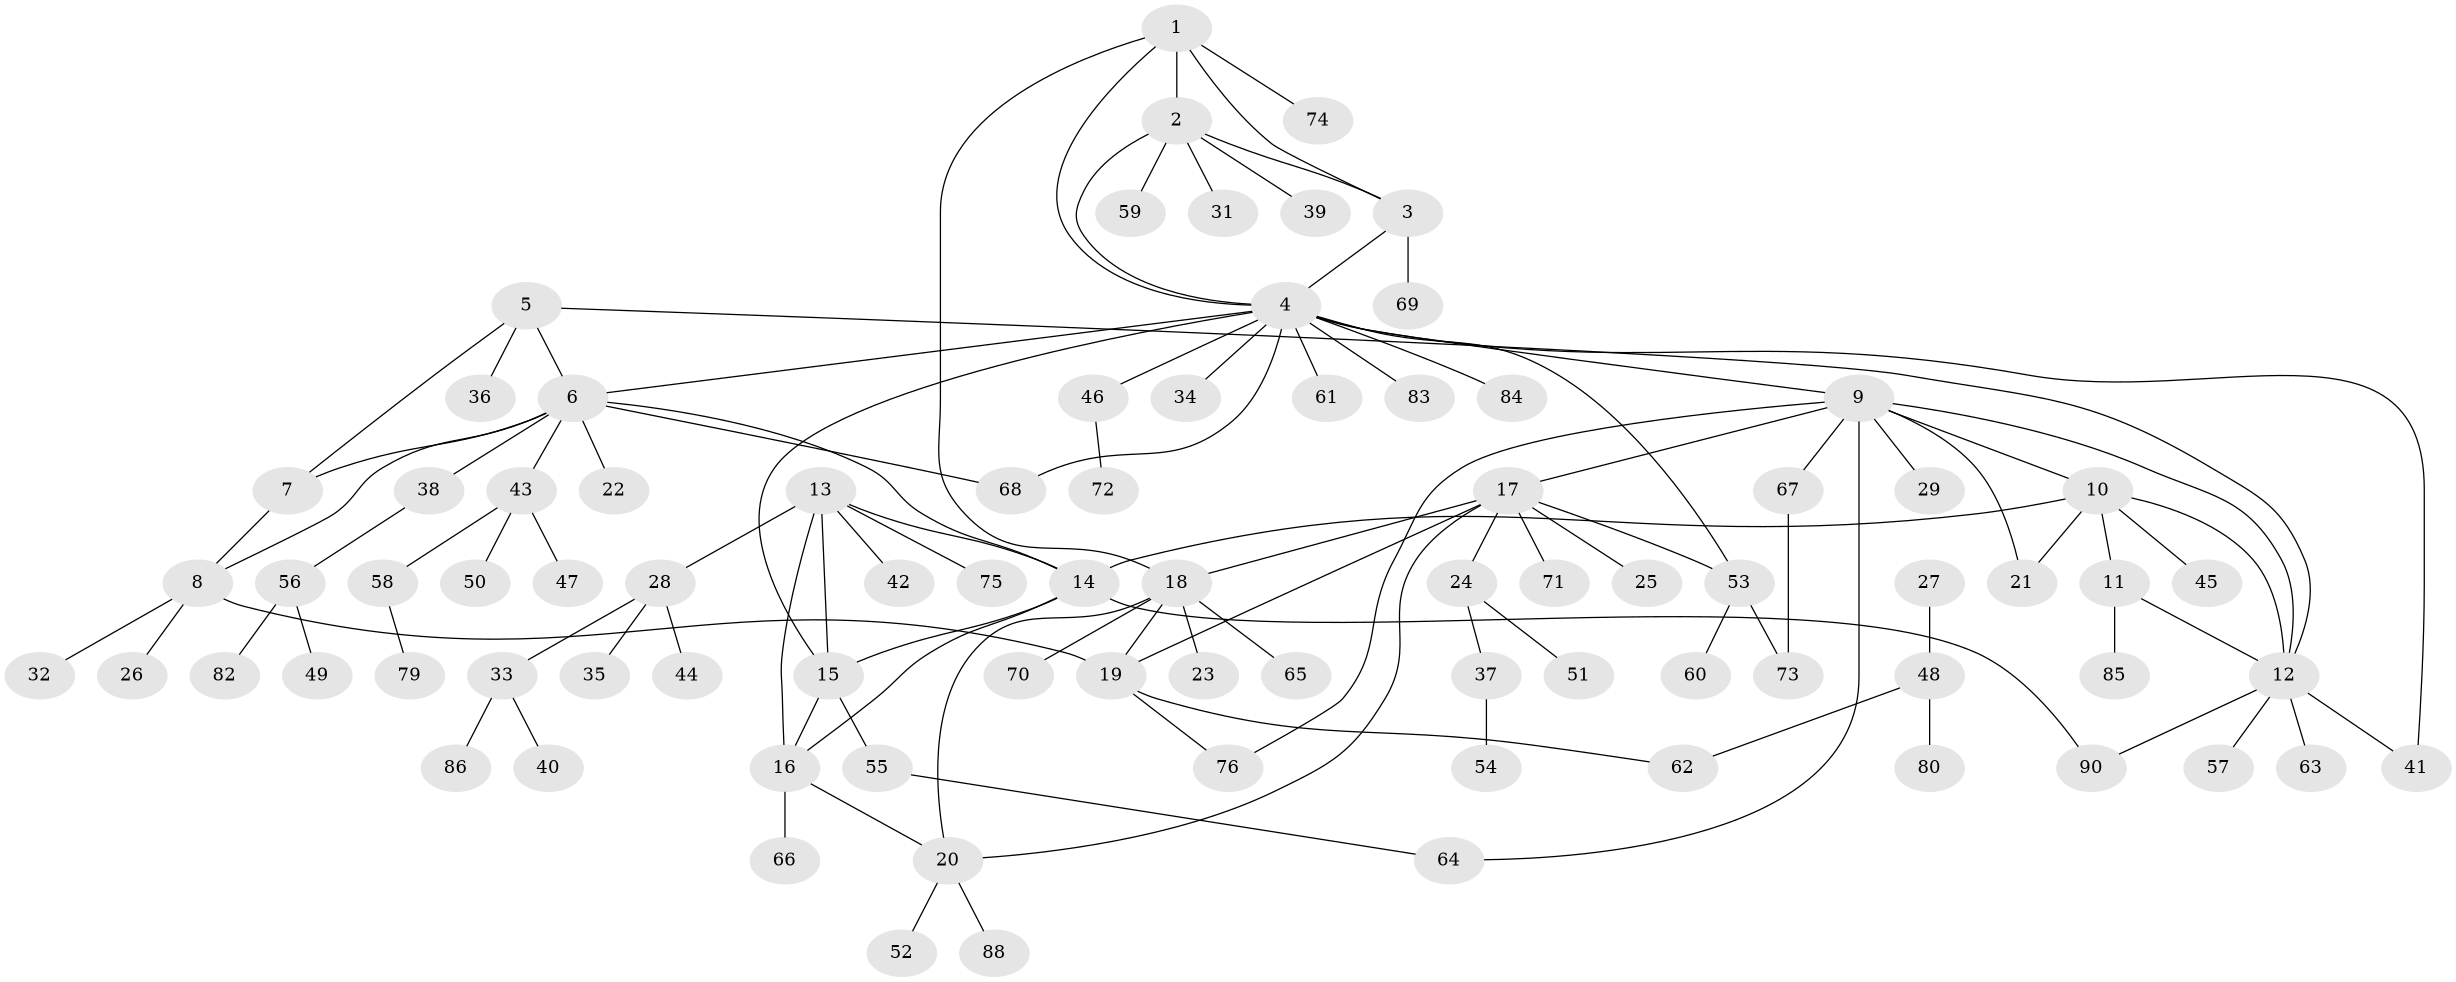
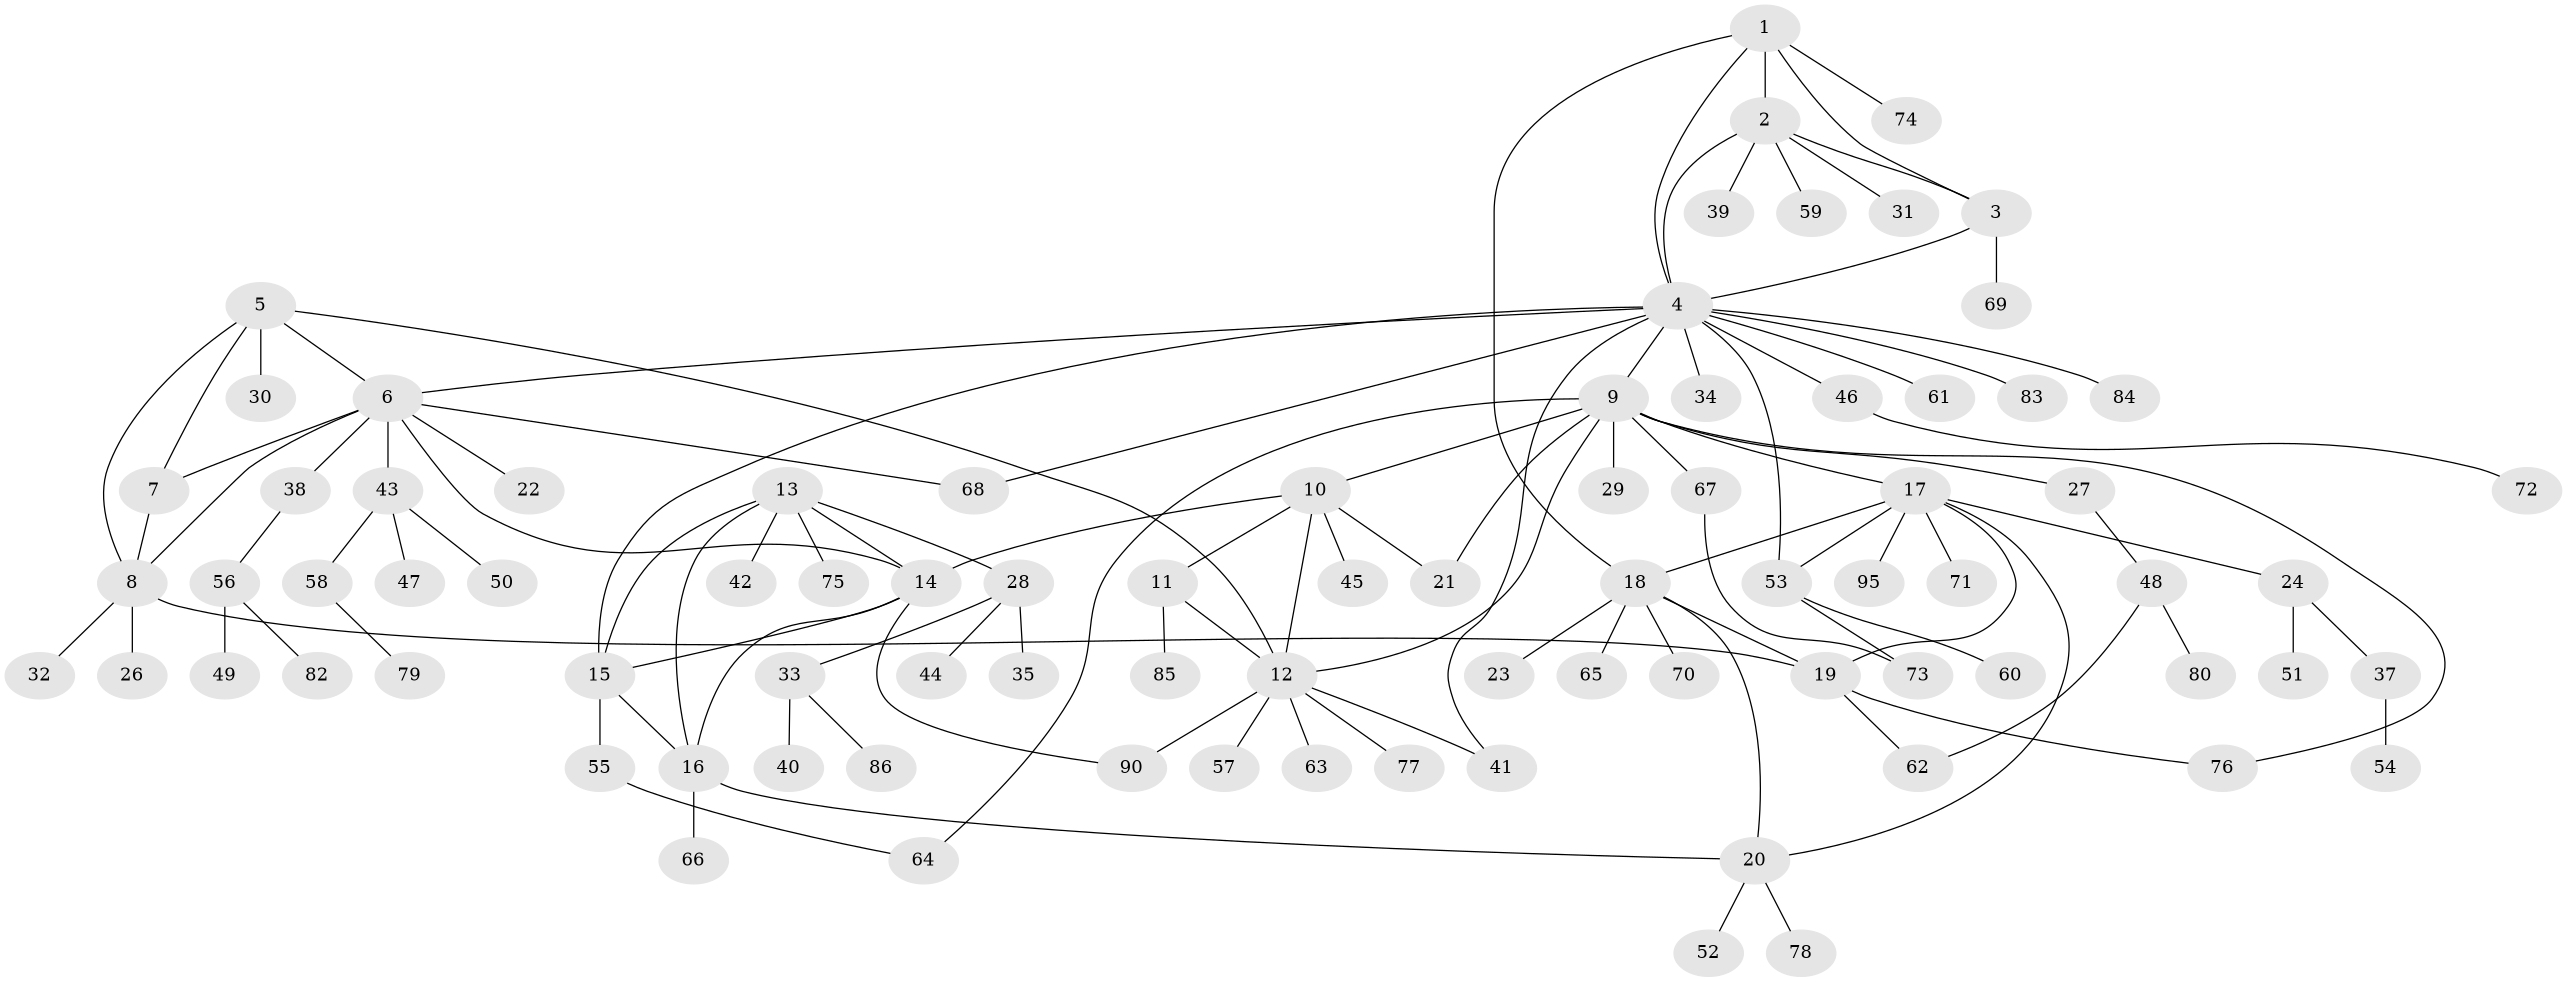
node "36": label "36" -> "30"
edge "5" -- "8": added
edge "9" -- "27": added
node "25": label "25" -> "95"
node "77": added
node "88": label "88" -> "78"
